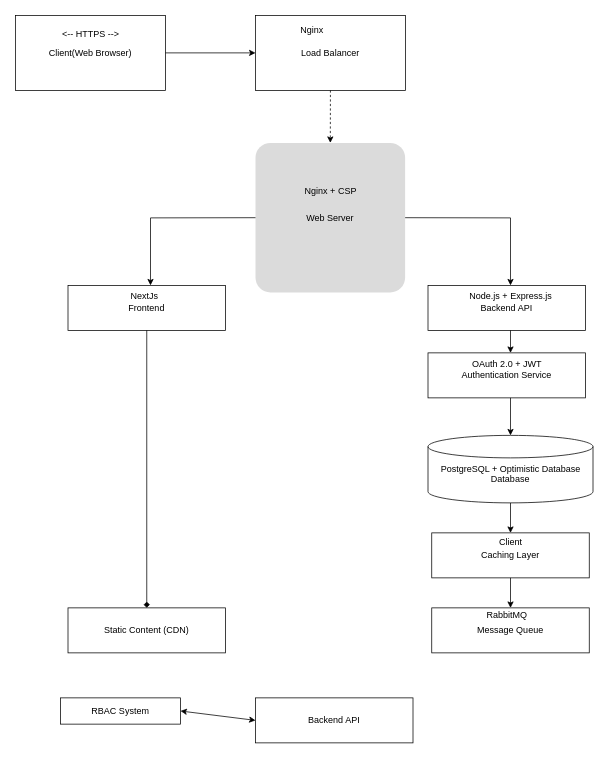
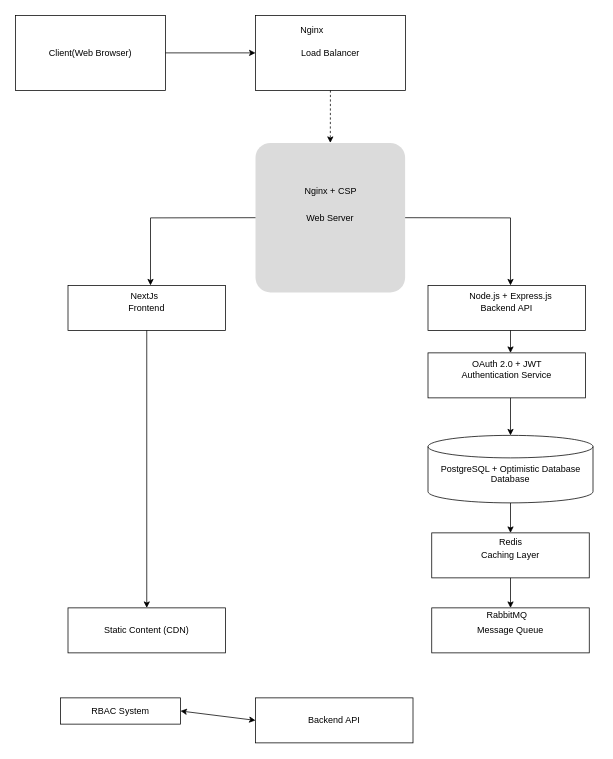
node "<-- HTTPS -->": removed
node "Client": label "Client" -> "Redis"
edge "Frontend" -> "Static Content (CDN)": arrowhead diamond -> classic
